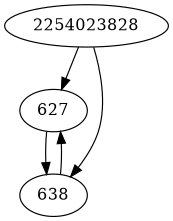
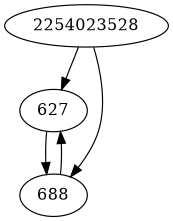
node "2254023828": label "2254023828" -> "2254023528"
node "638": label "638" -> "688"
